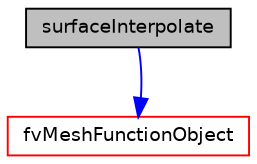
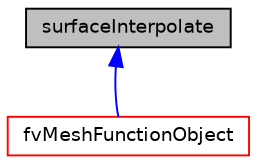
edge "surfaceInterpolate" -> "fvMeshFunctionObject": reversed
